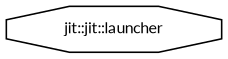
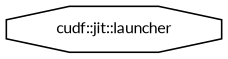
node "jit::jit::launcher": label "jit::jit::launcher" -> "cudf::jit::launcher"
